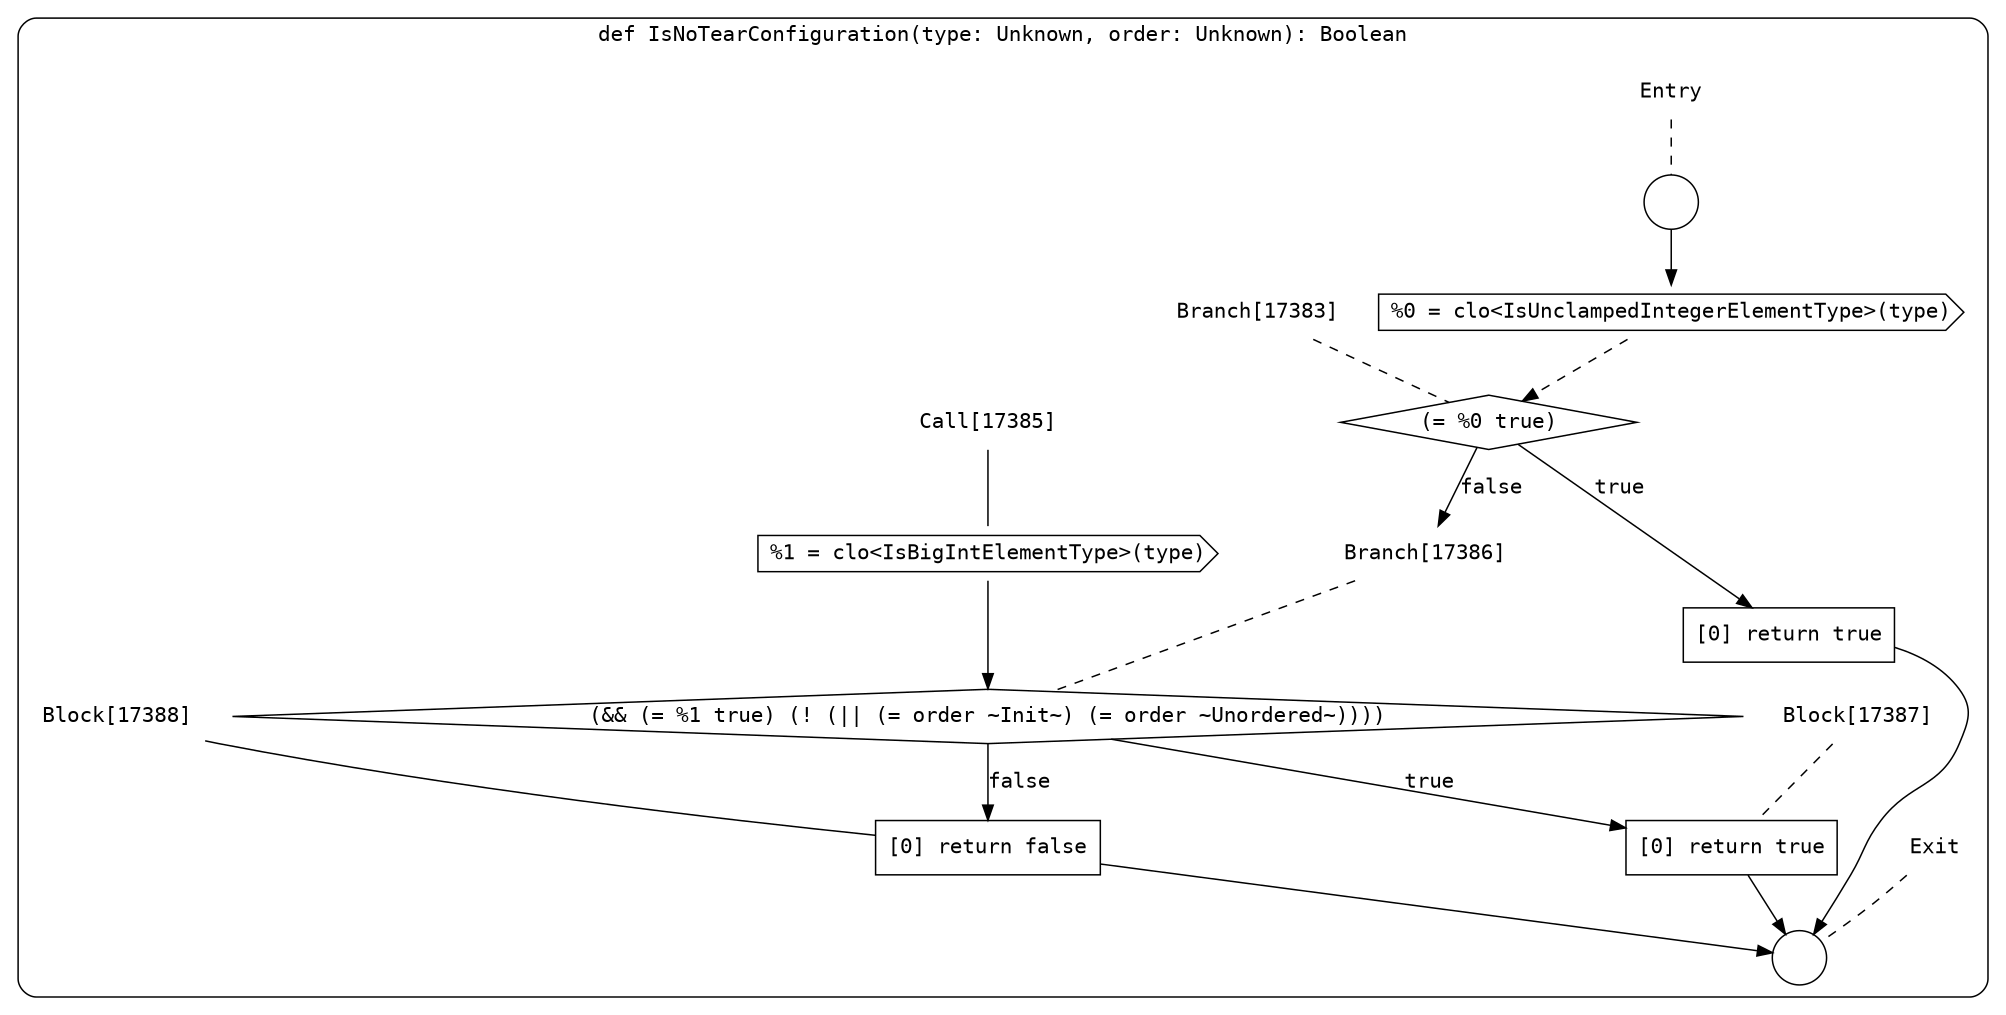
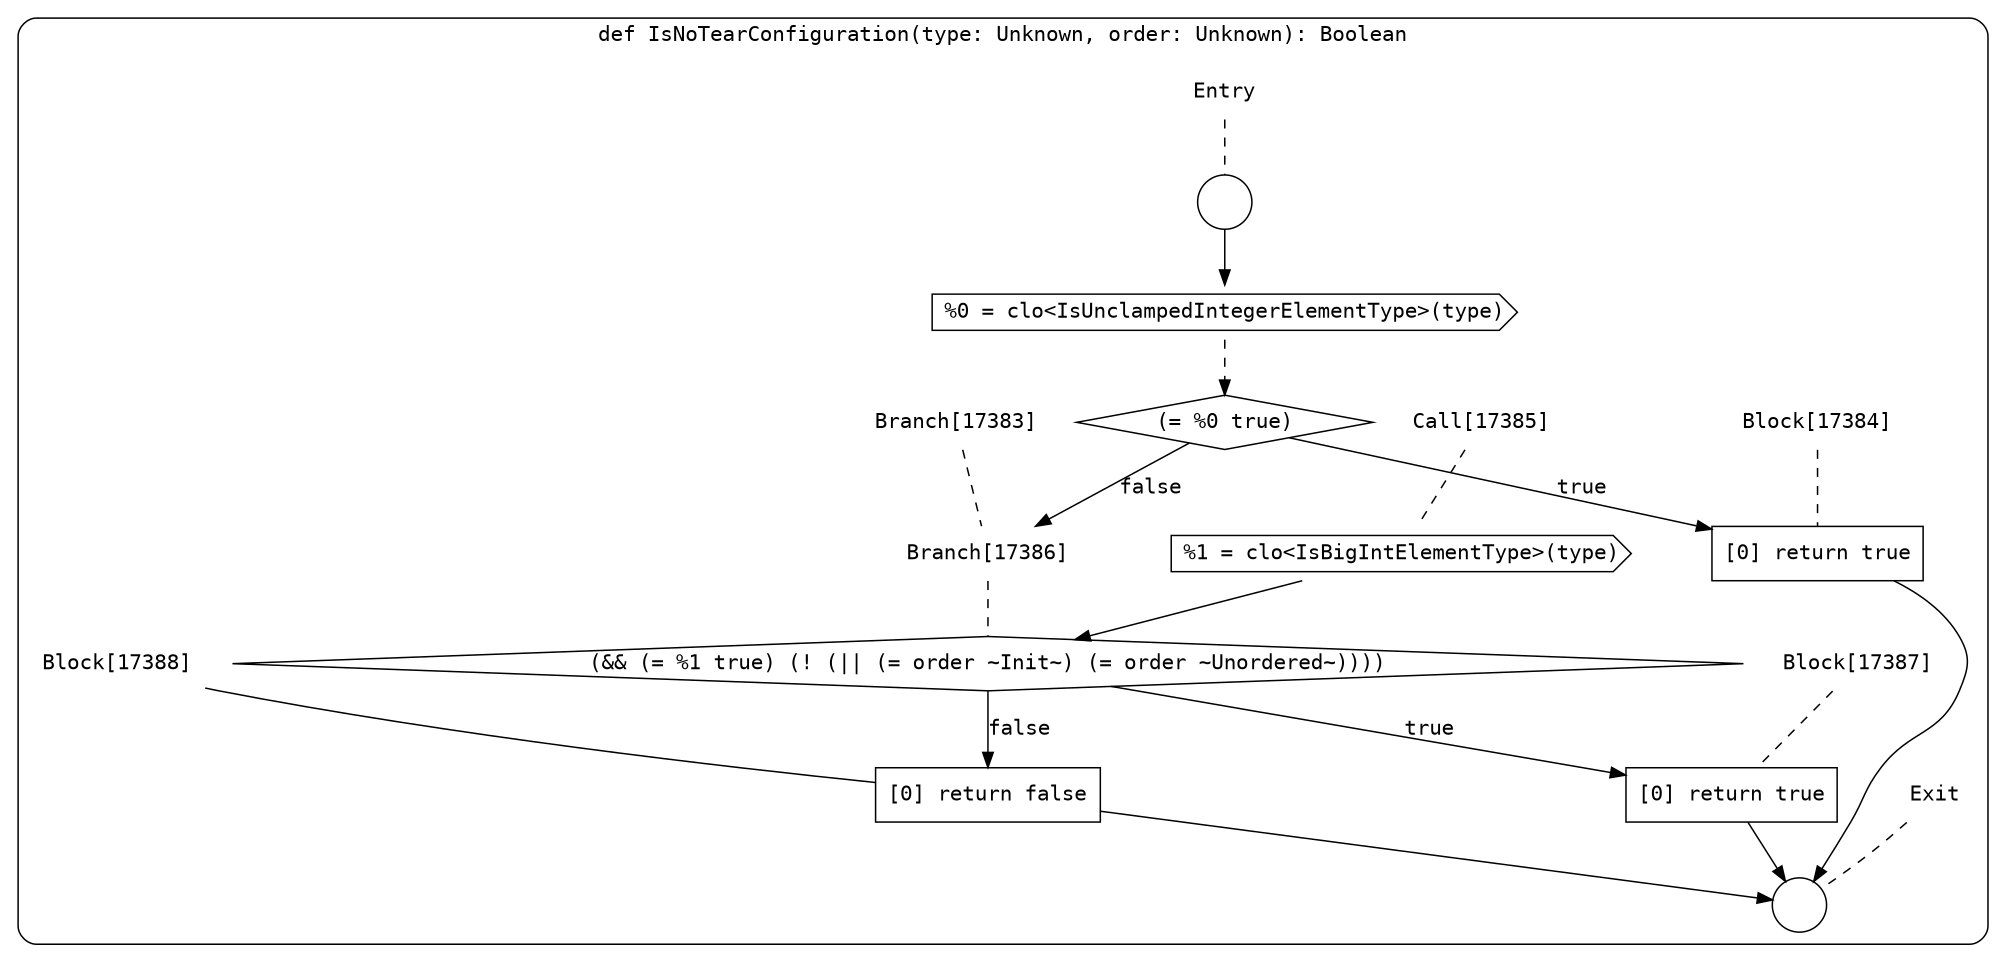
edge "Branch[17383]" -- "(= %0 true)": now "Branch[17383]" -- "Branch[17386]"
node "Block[17384]": added
edge "Call[17385]" -- "%1 = clo<IsBigIntElementType>(type)": style solid -> dashed
